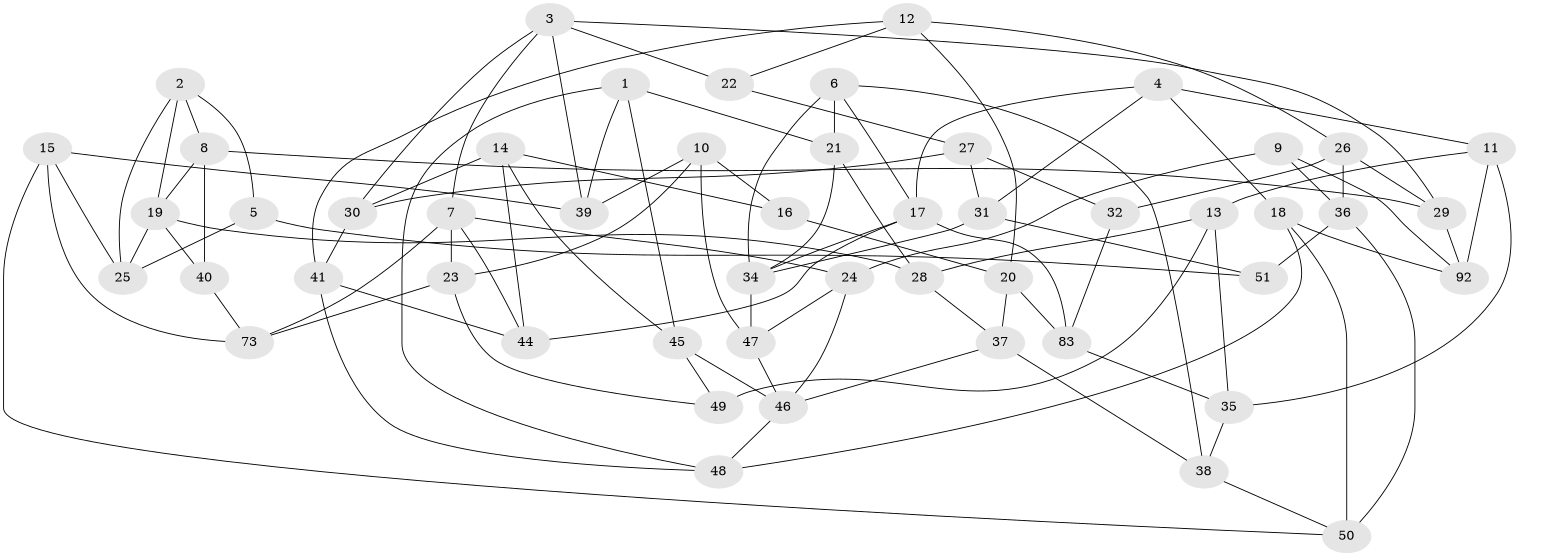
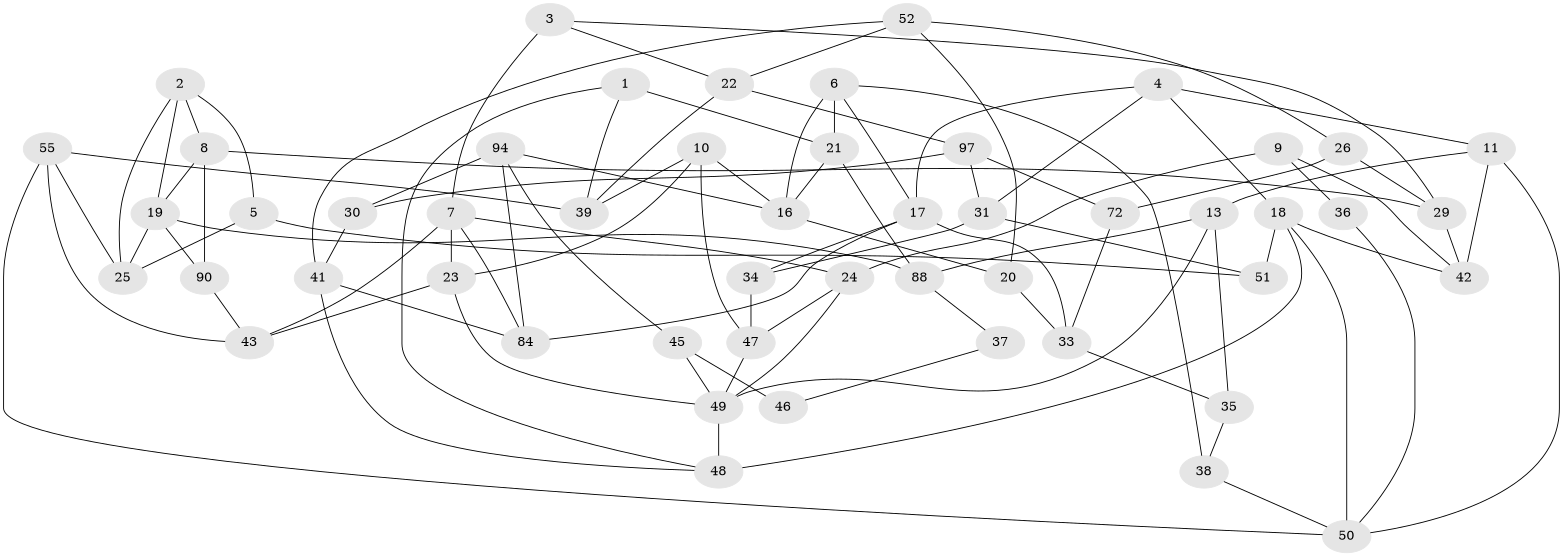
node "12": label "12" -> "52"
edge "3" -- "30": removed
edge "3" -- "39": now "22" -- "39"
node "15": label "15" -> "55"
node "14": label "14" -> "94"
node "27": label "27" -> "97"
edge "6" -- "34": now "6" -- "16"
edge "26" -- "36": removed
edge "1" -- "45": removed
node "32": label "32" -> "72"
edge "21" -- "34": now "21" -- "16"
edge "36" -- "51": now "18" -- "51"
node "40": label "40" -> "90"
node "28": label "28" -> "88"
node "92": label "92" -> "42"
edge "20" -- "37": removed
node "73": label "73" -> "43"
node "44": label "44" -> "84"
node "83": label "83" -> "33"
edge "11" -- "35": now "11" -- "50"
edge "24" -- "46": now "24" -- "49"
edge "47" -- "46": now "47" -- "49"
edge "37" -- "38": removed
edge "46" -- "48": now "49" -- "48"
